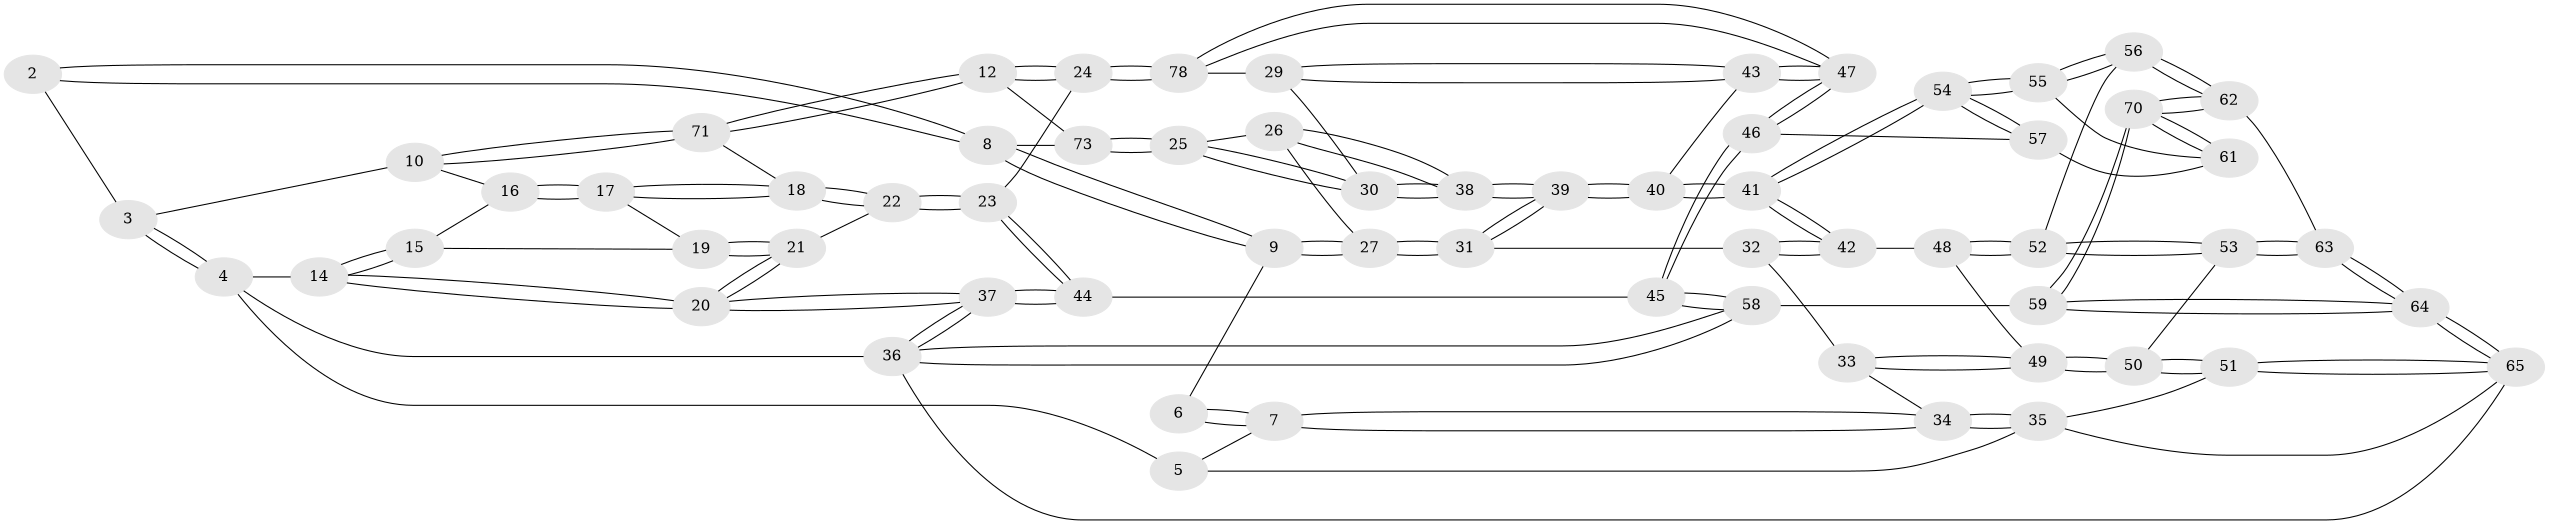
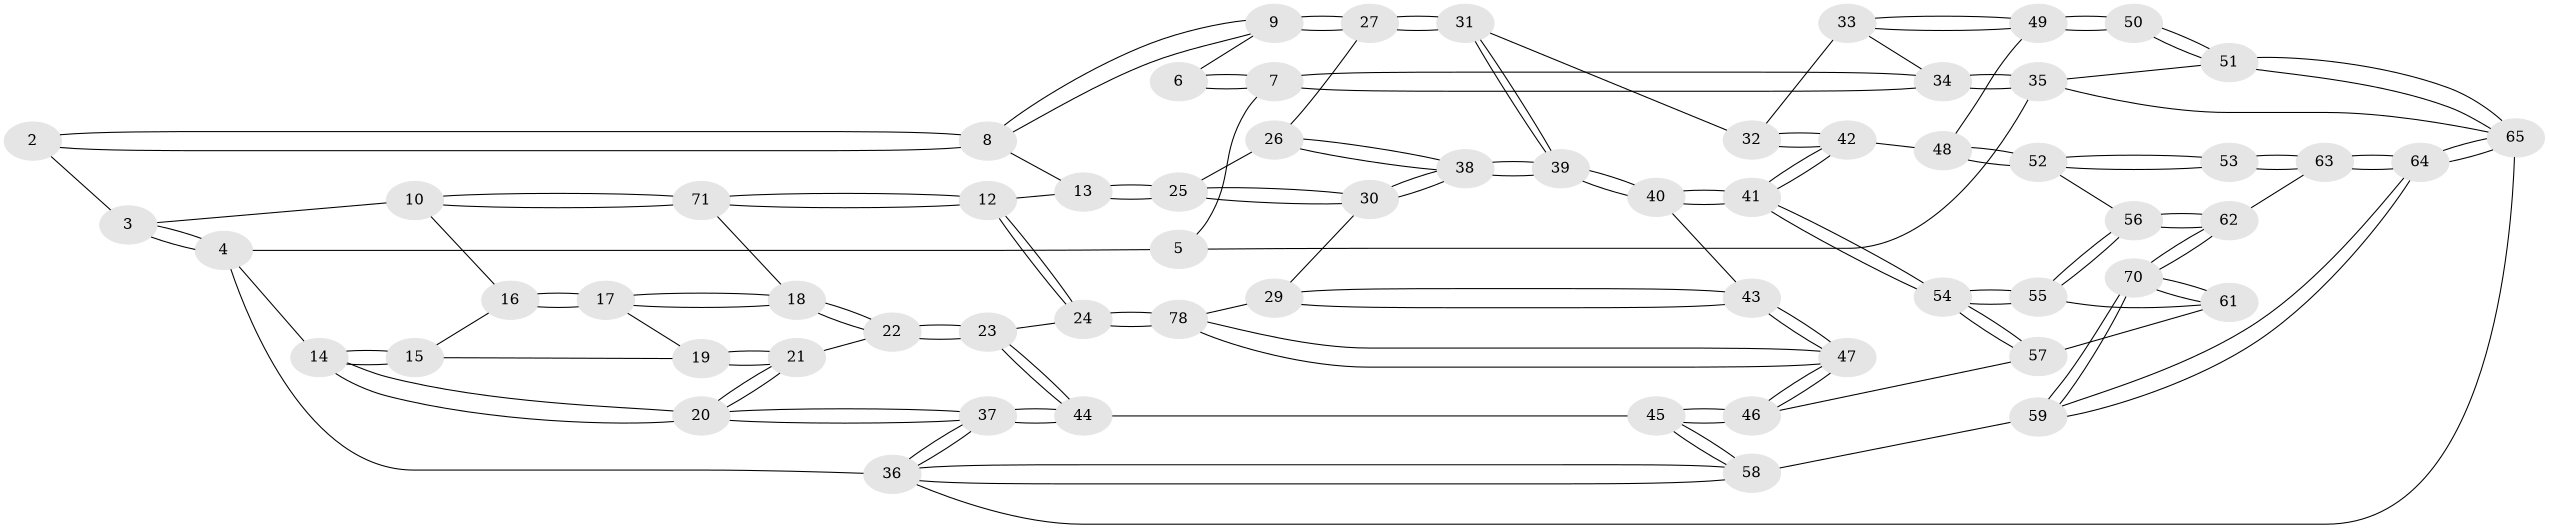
node "73": label "73" -> "13"
edge "53" -- "50": removed
